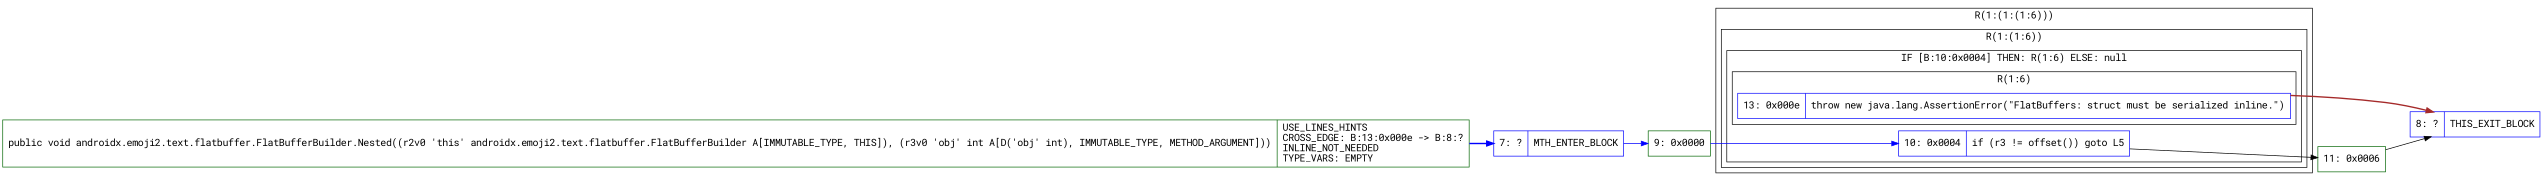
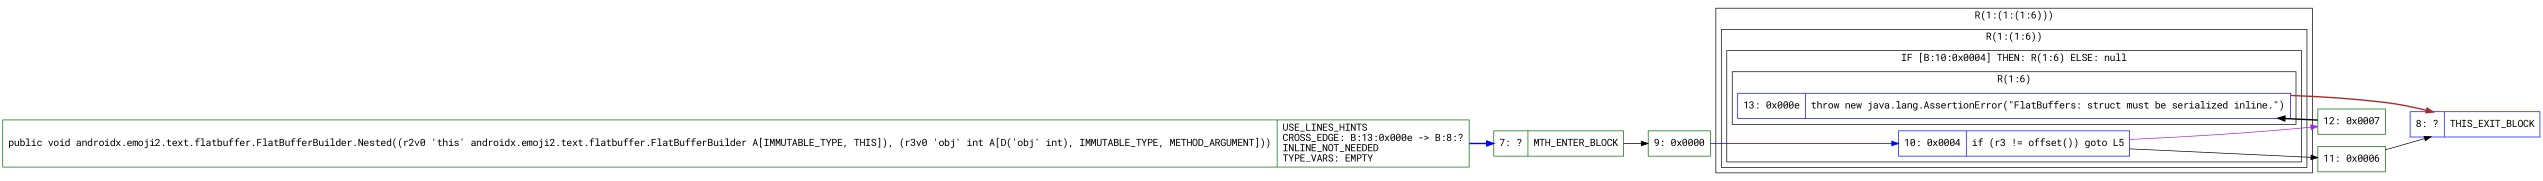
node "12: 0x0007": added
node "7: ?": color blue -> darkgreen
edge "7: ?" -> "9: 0x0000": color blue -> black
